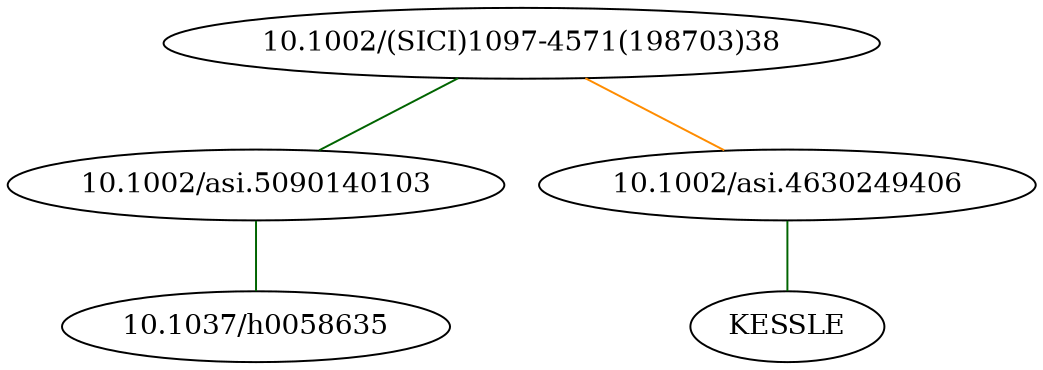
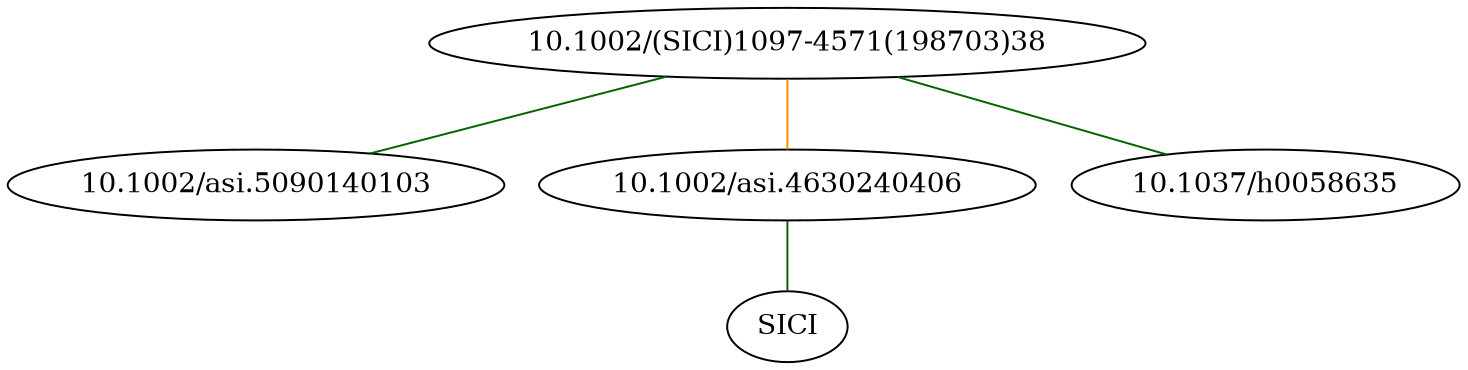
node "10.1002/asi.4630249406": label "10.1002/asi.4630249406" -> "10.1002/asi.4630240406"
edge "10.1002/asi.5090140103" -- "10.1037/h0058635": now "10.1002/(SICI)1097-4571(198703)38" -- "10.1037/h0058635"
node "KESSLE": label "KESSLE" -> "SICI"
